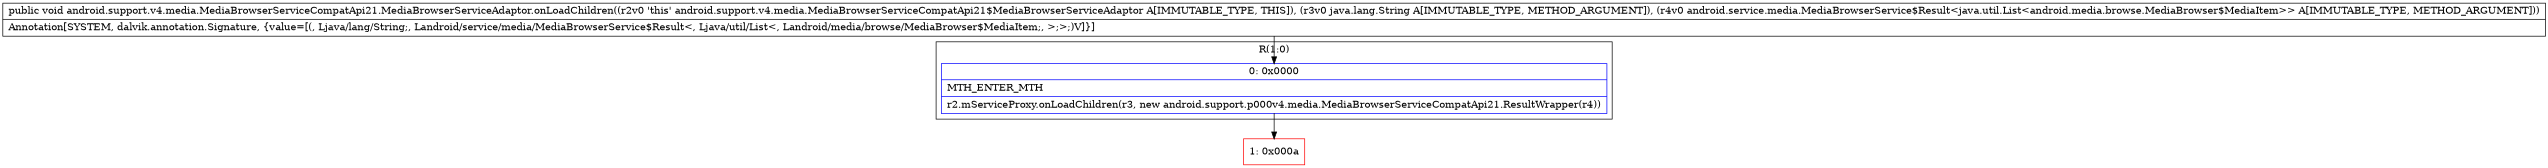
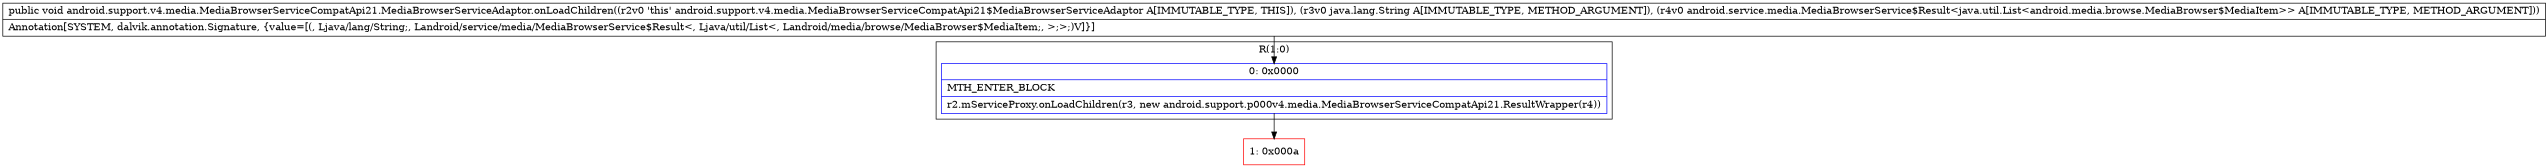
node "0: 0x0000": text "MTH_ENTER_MTH" -> "MTH_ENTER_BLOCK"
